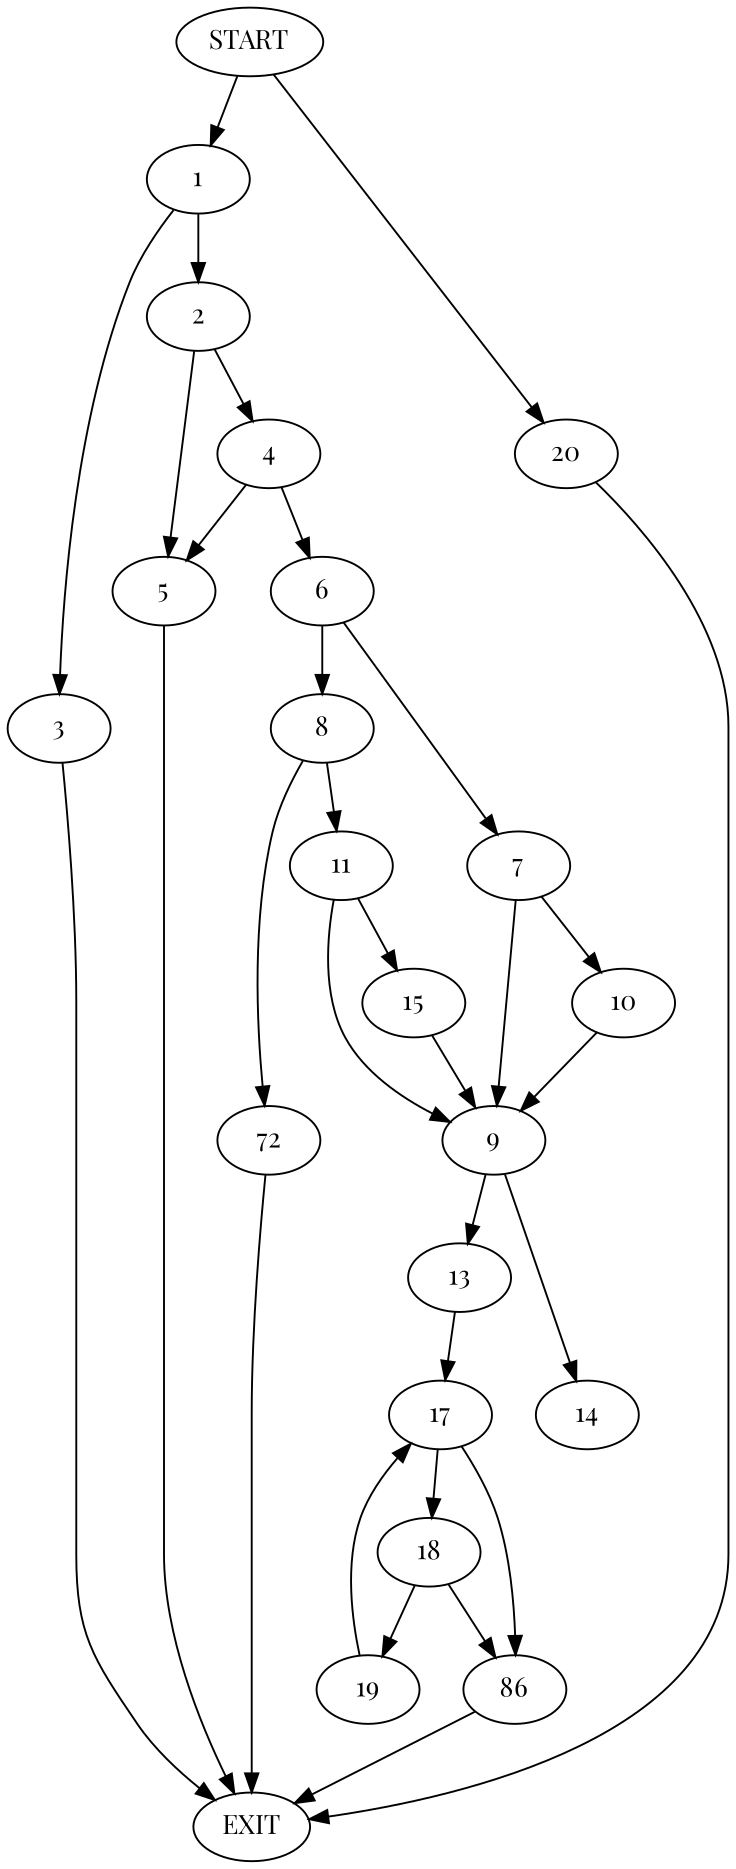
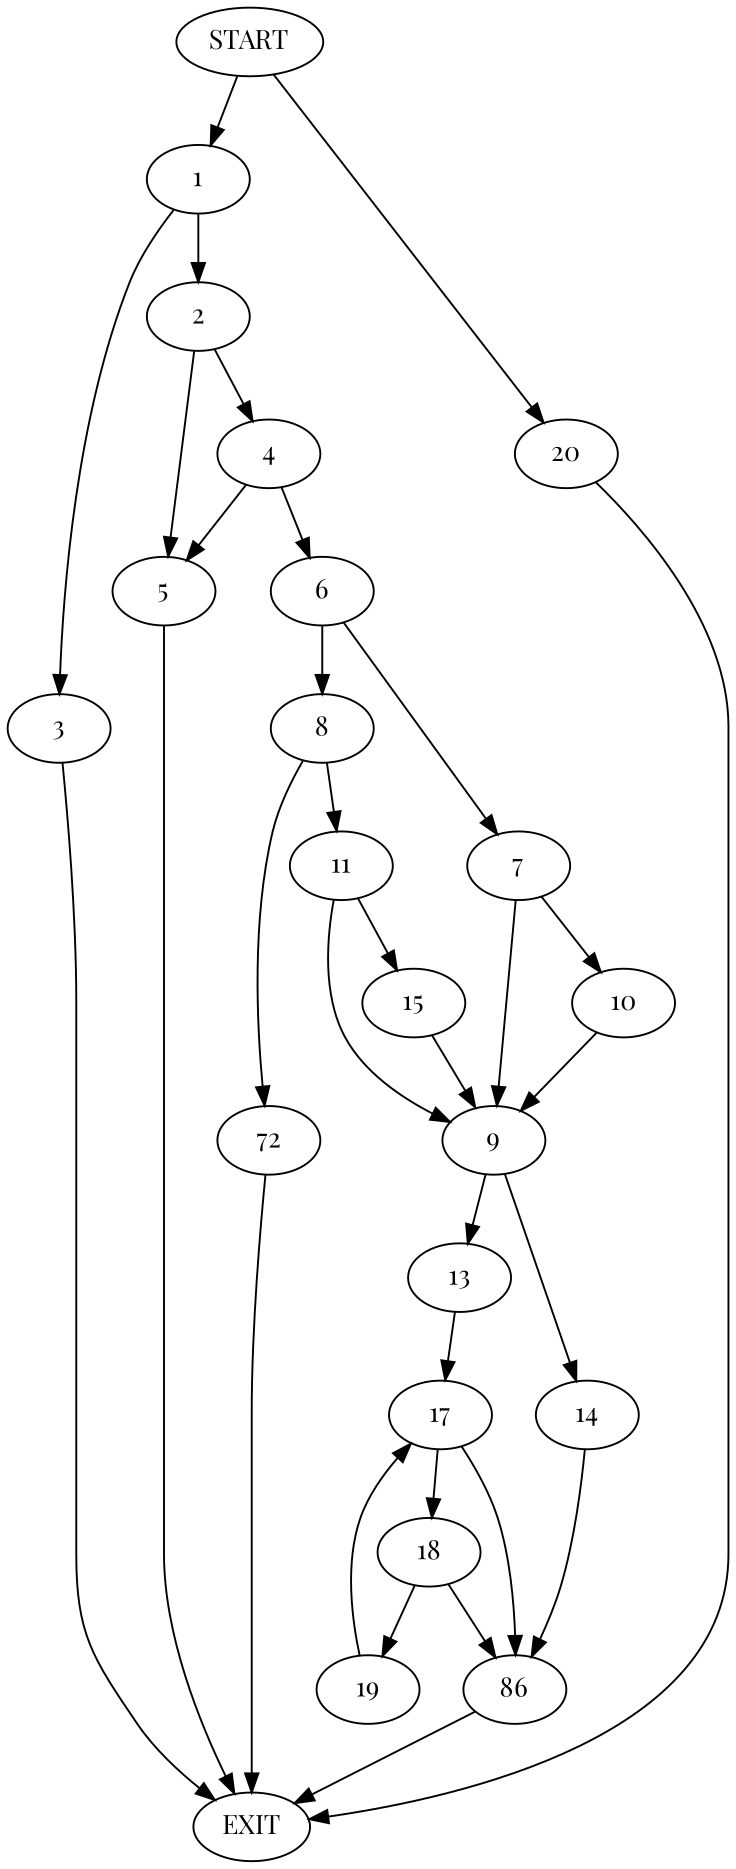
edge "14" -> "86": added
